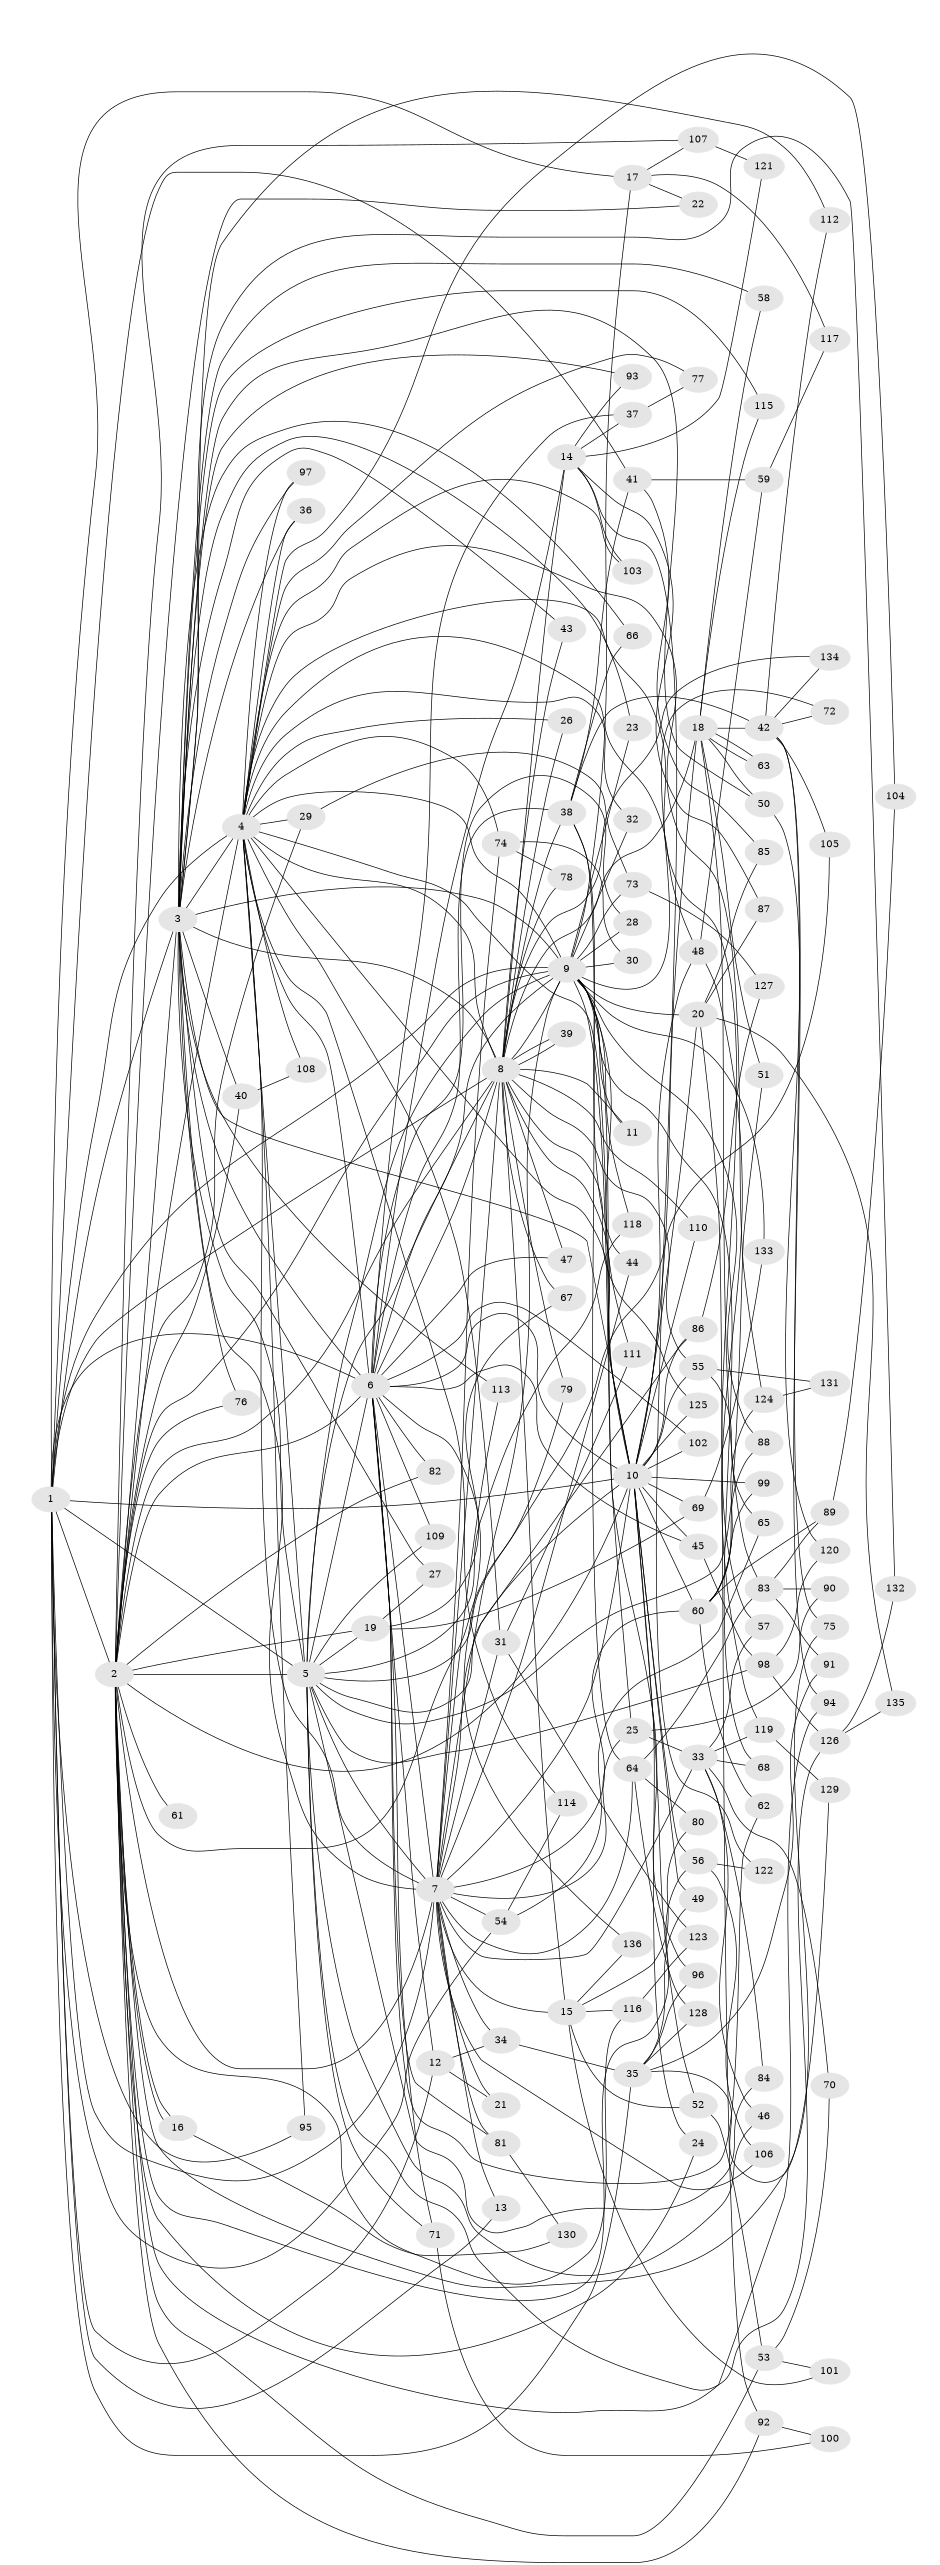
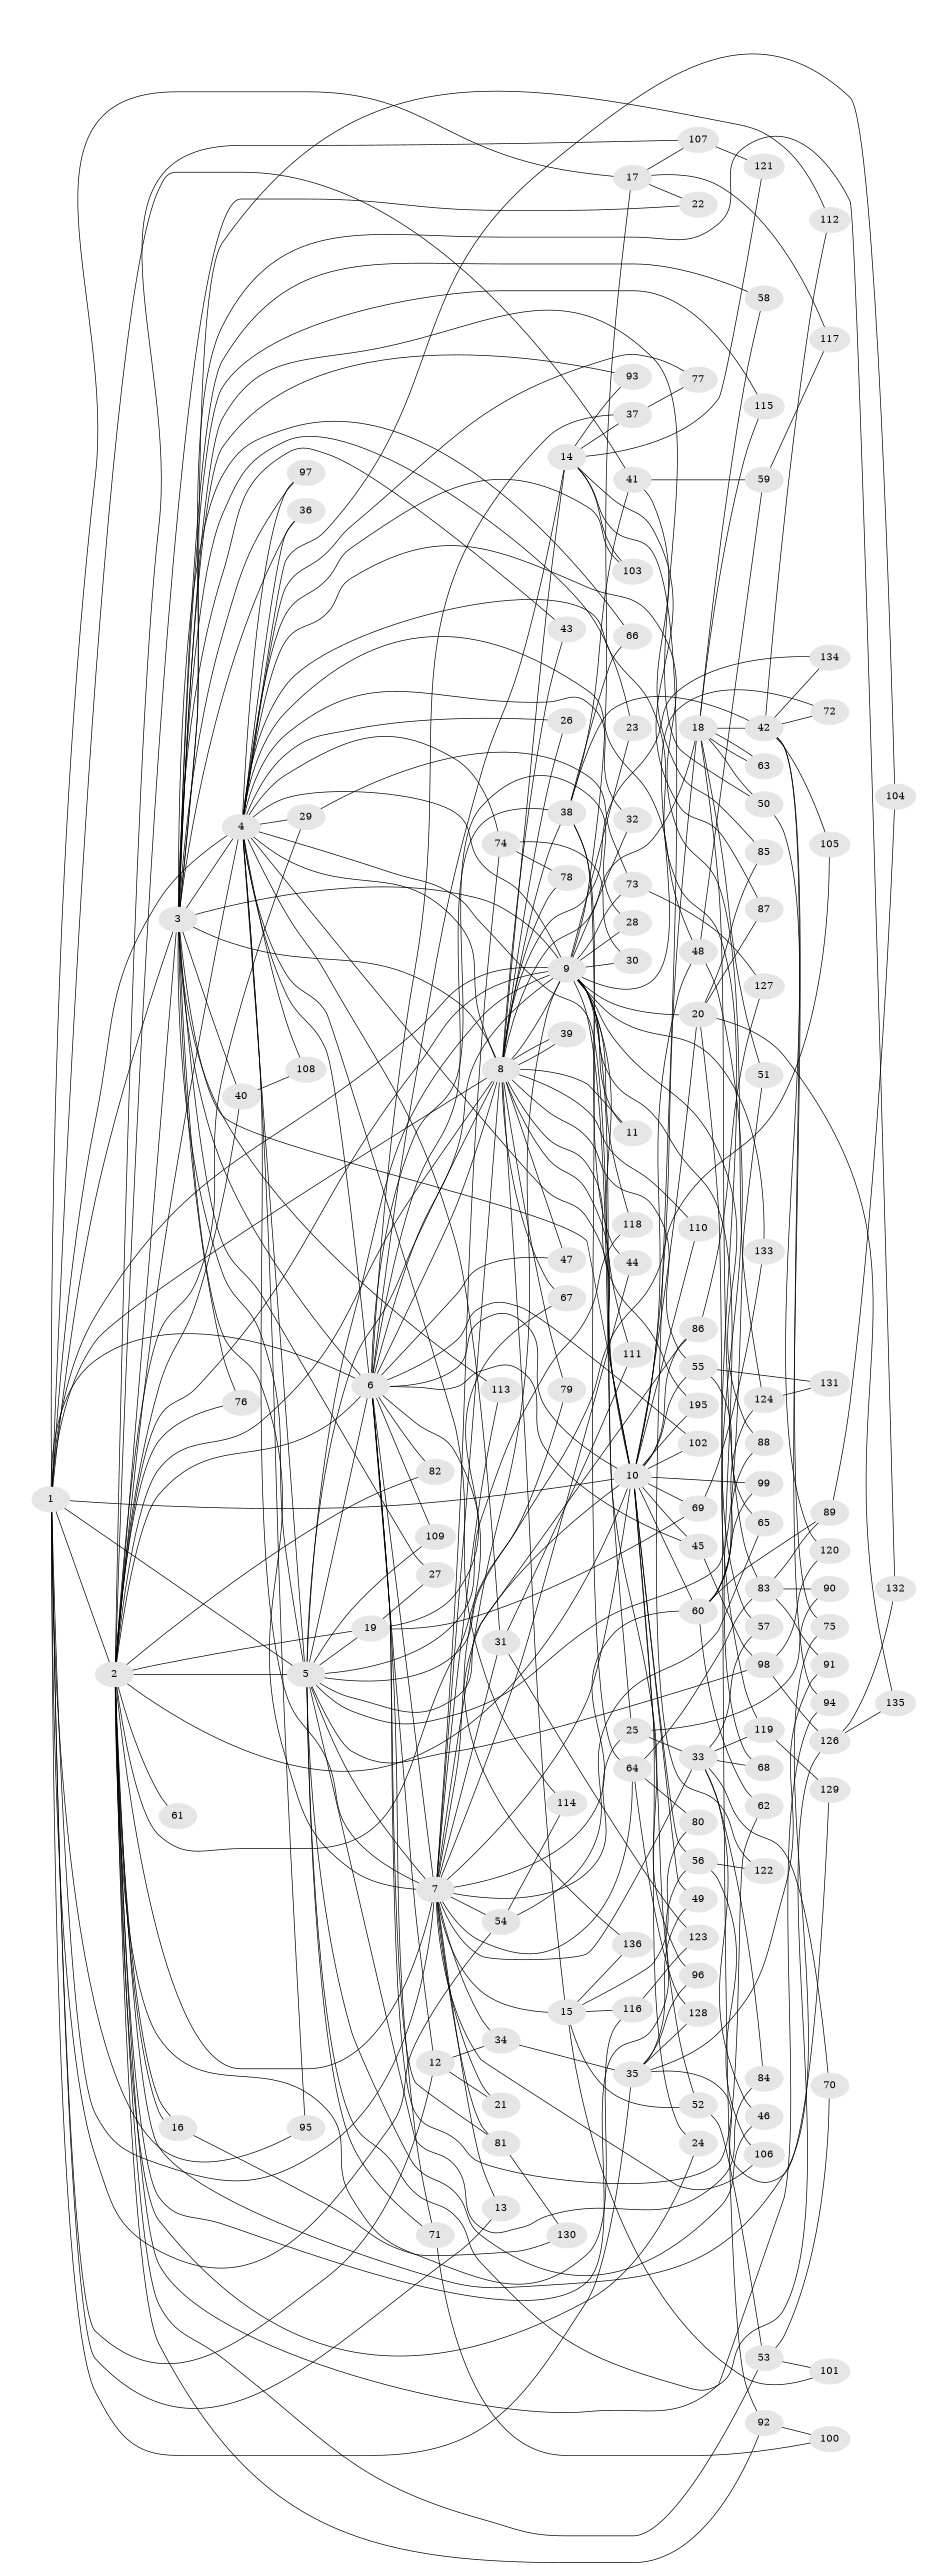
node "125": label "125" -> "195"
